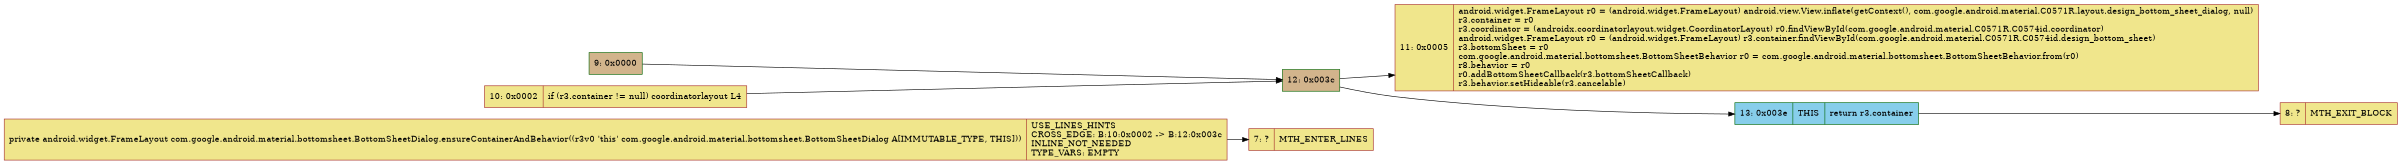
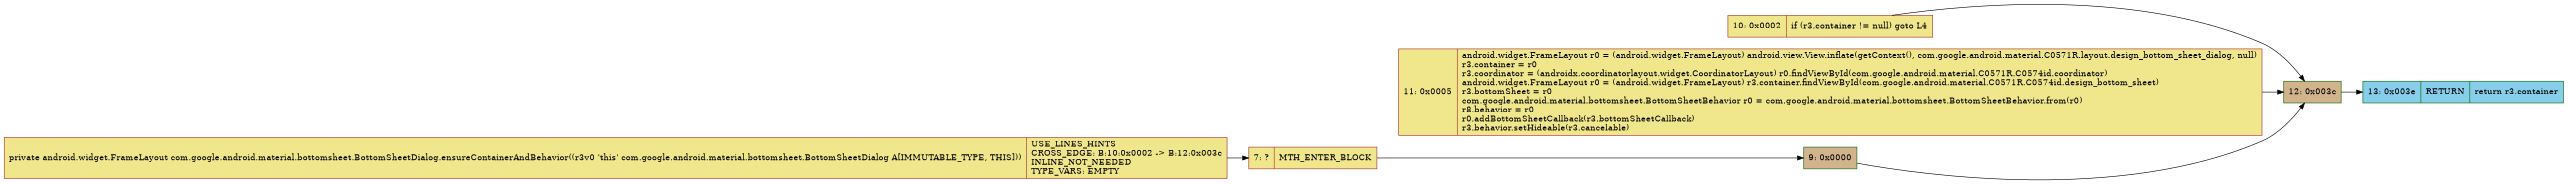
edge "12: 0x003c" -> "11: 0x0005": reversed
node "10: 0x0002": text "if (r3.container != null) coordinatorlayout L4" -> "if (r3.container != null) goto L4"
node "13: 0x003e": text "THIS" -> "RETURN"
node "8: ?": removed
node "7: ?": text "MTH_ENTER_LINES" -> "MTH_ENTER_BLOCK"
edge "7: ?" -> "9: 0x0000": added
